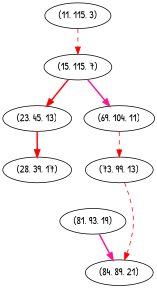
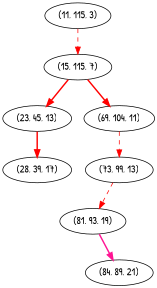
edge "(15, 115, 7)" -> "(69, 104, 11)": color deeppink -> red
edge "(73, 99, 13)" -> "(84, 89, 21)": now "(73, 99, 13)" -> "(81, 93, 19)"
